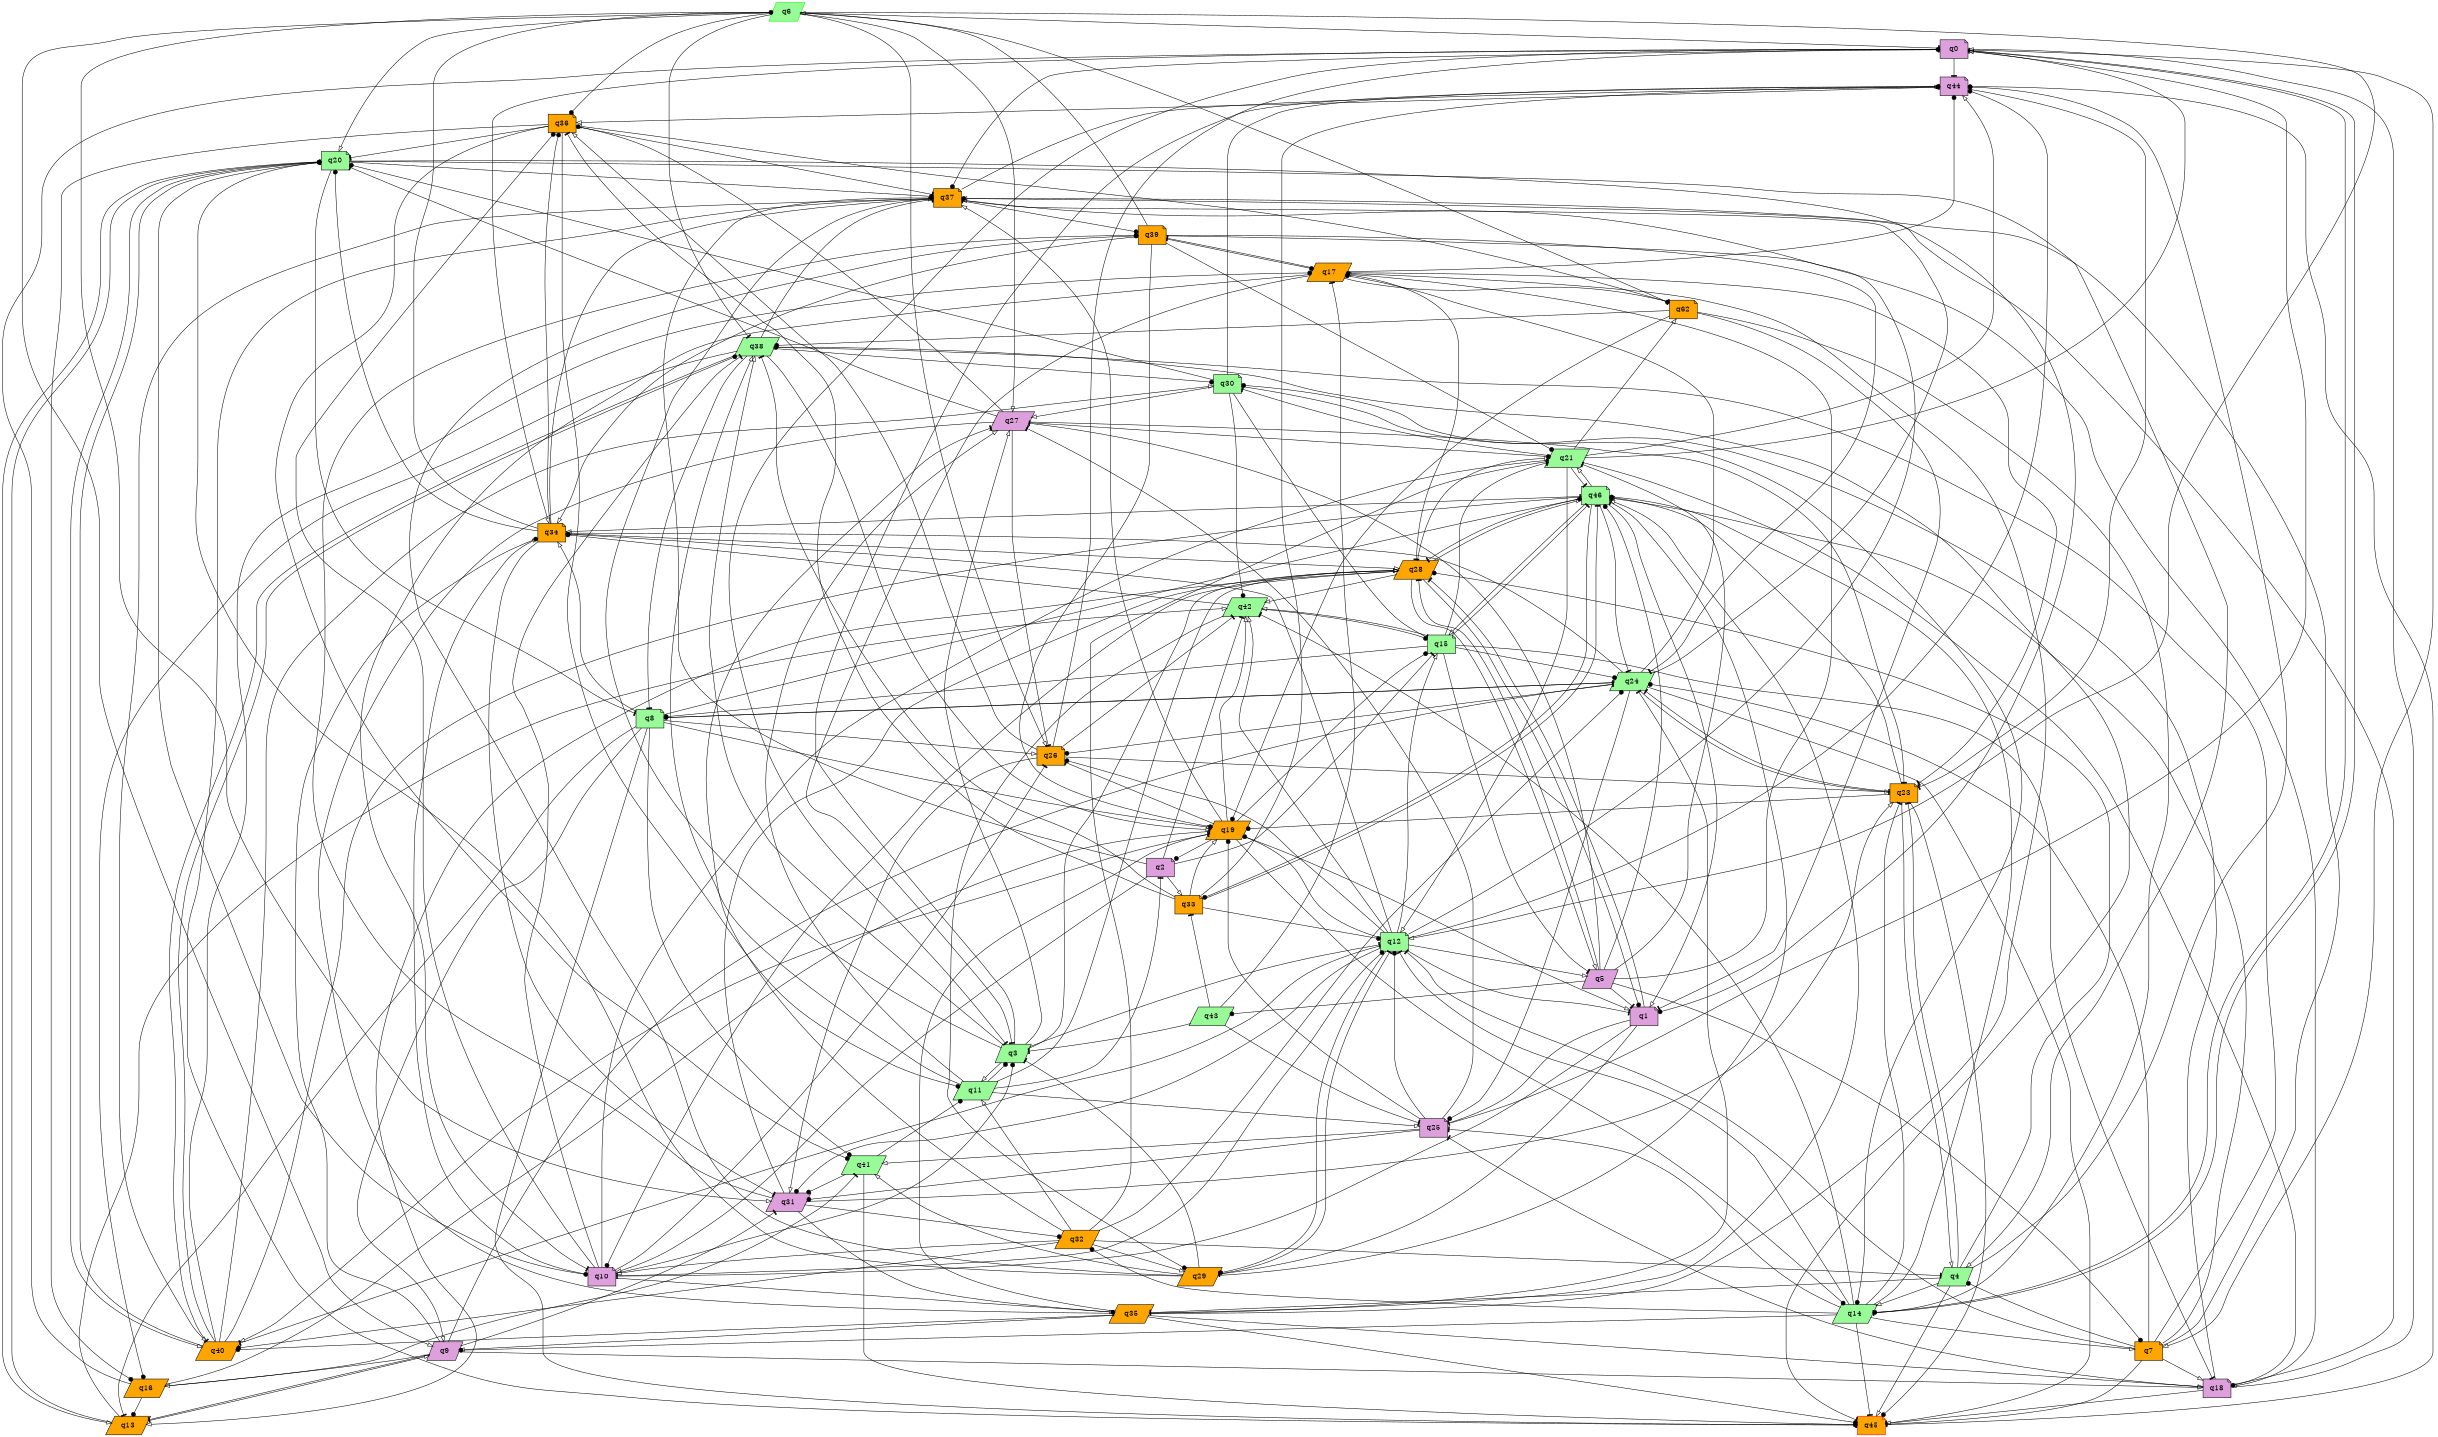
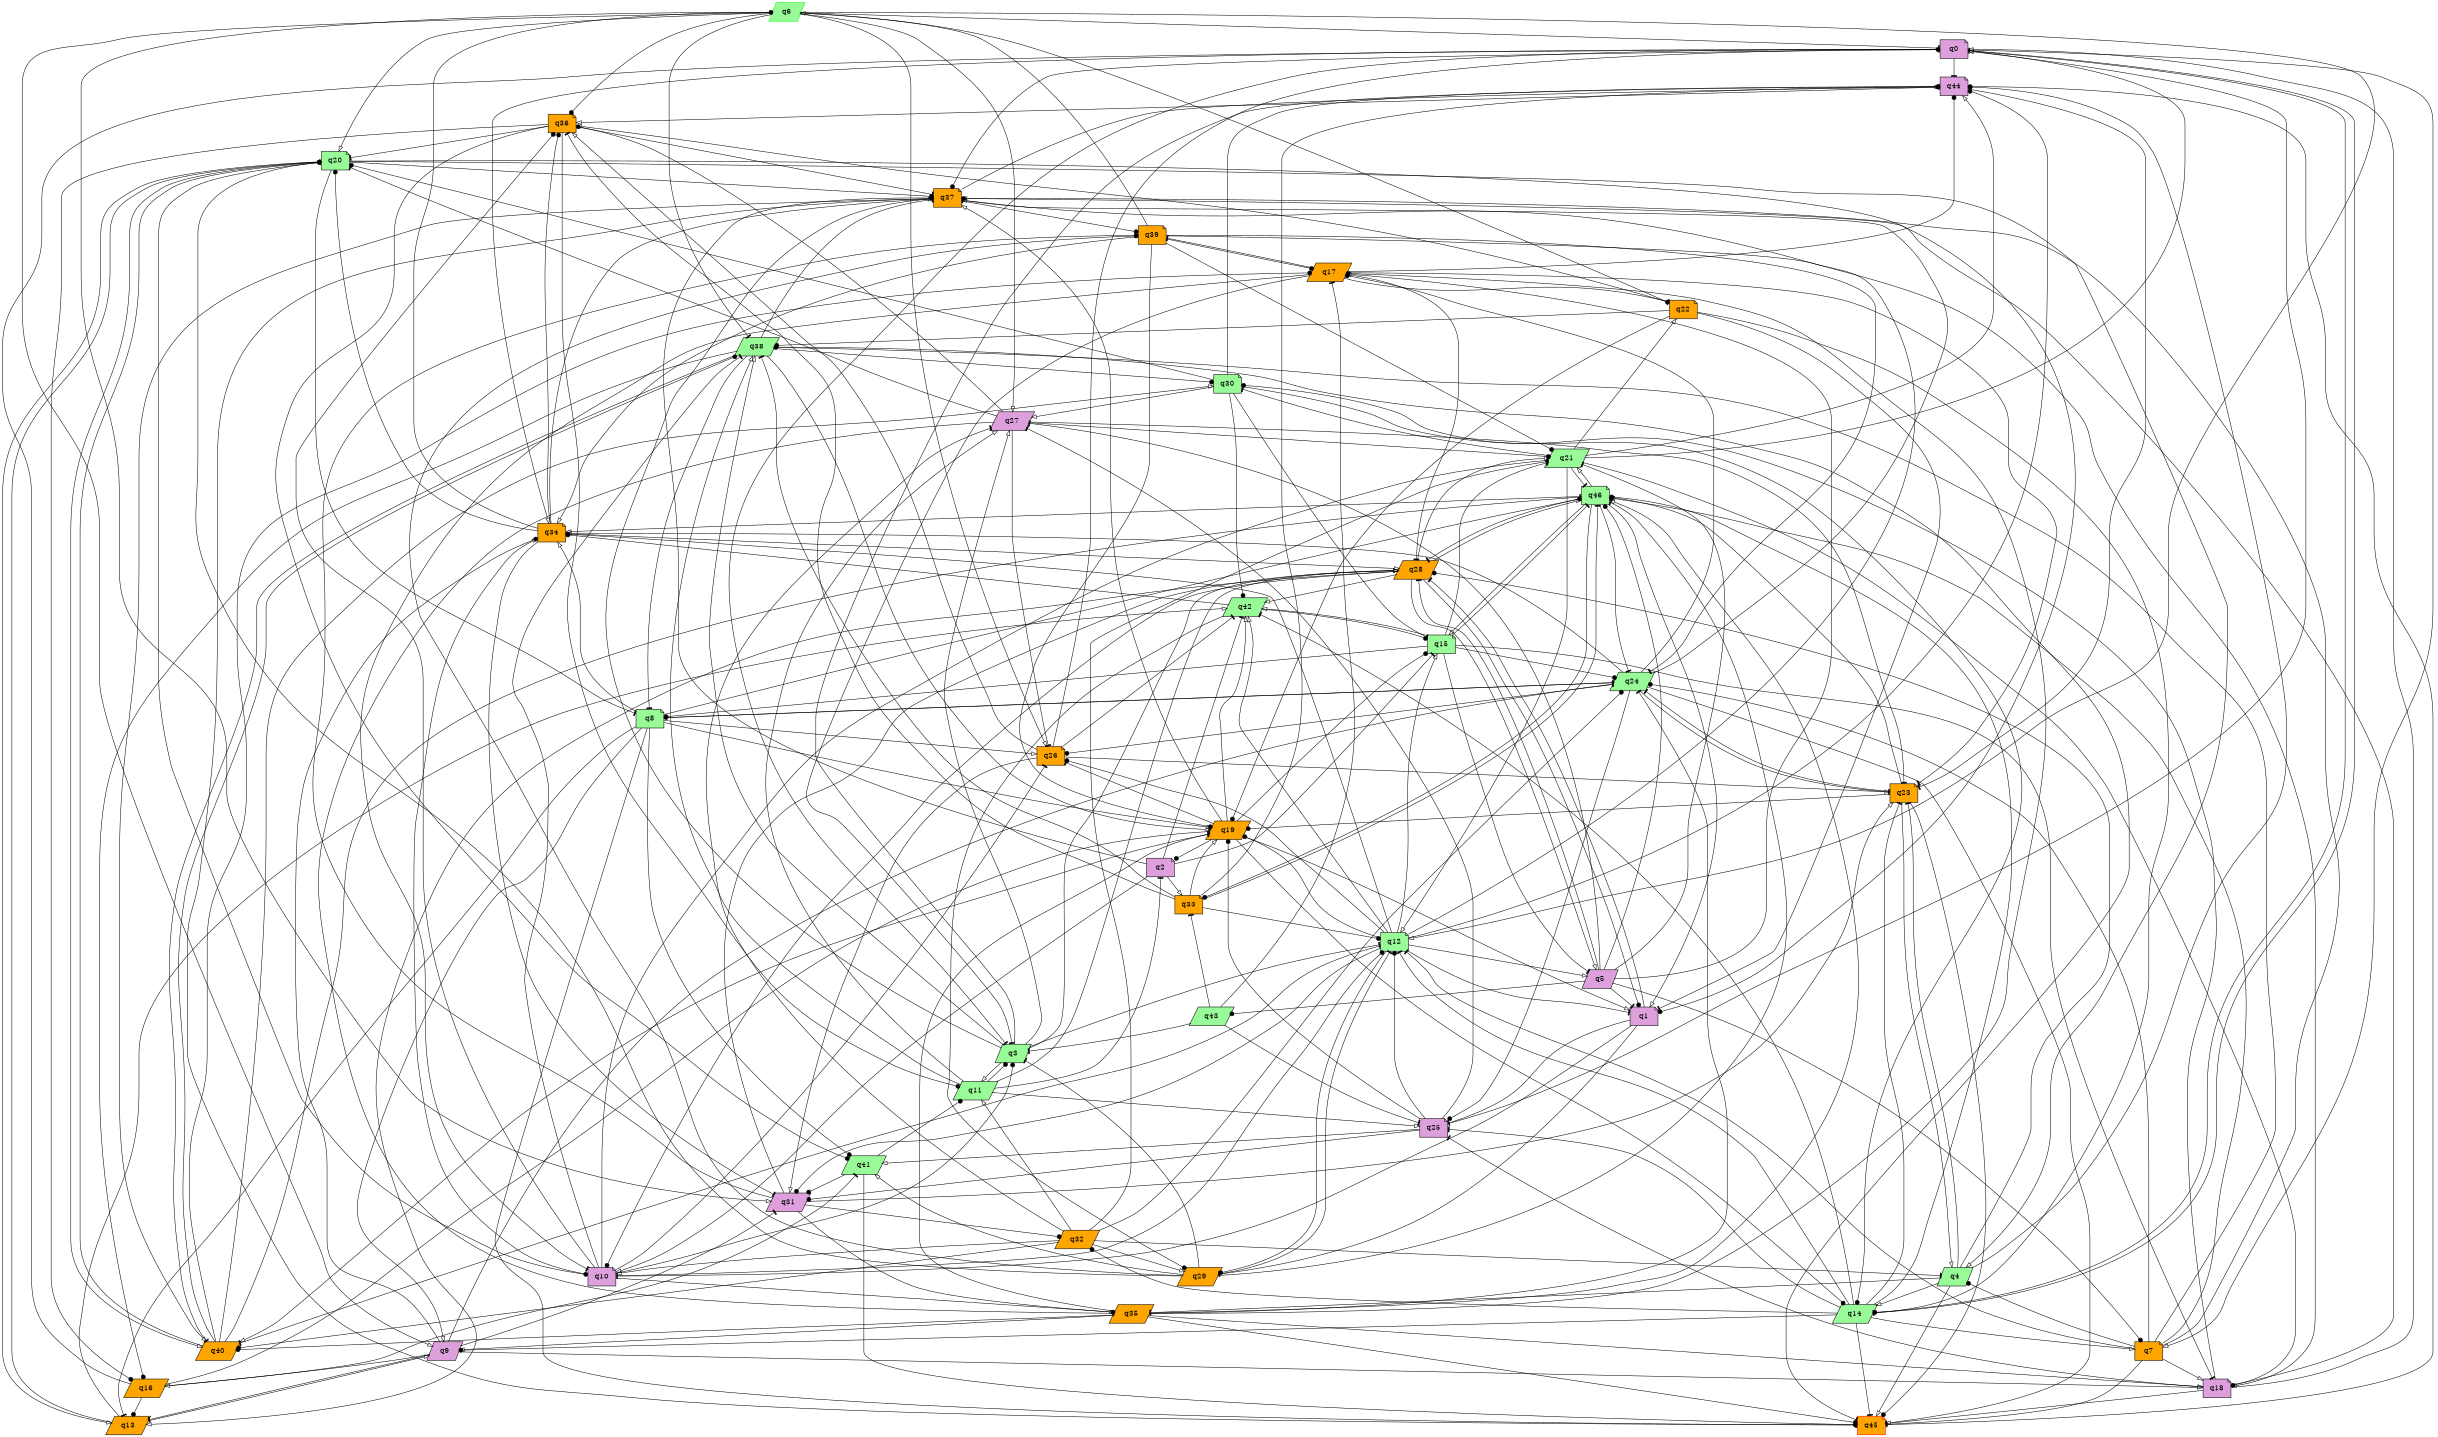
node "q62": label "q62" -> "q22"
